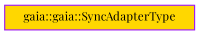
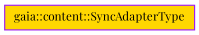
node "gaia::gaia::SyncAdapterType": label "gaia::gaia::SyncAdapterType" -> "gaia::content::SyncAdapterType"
